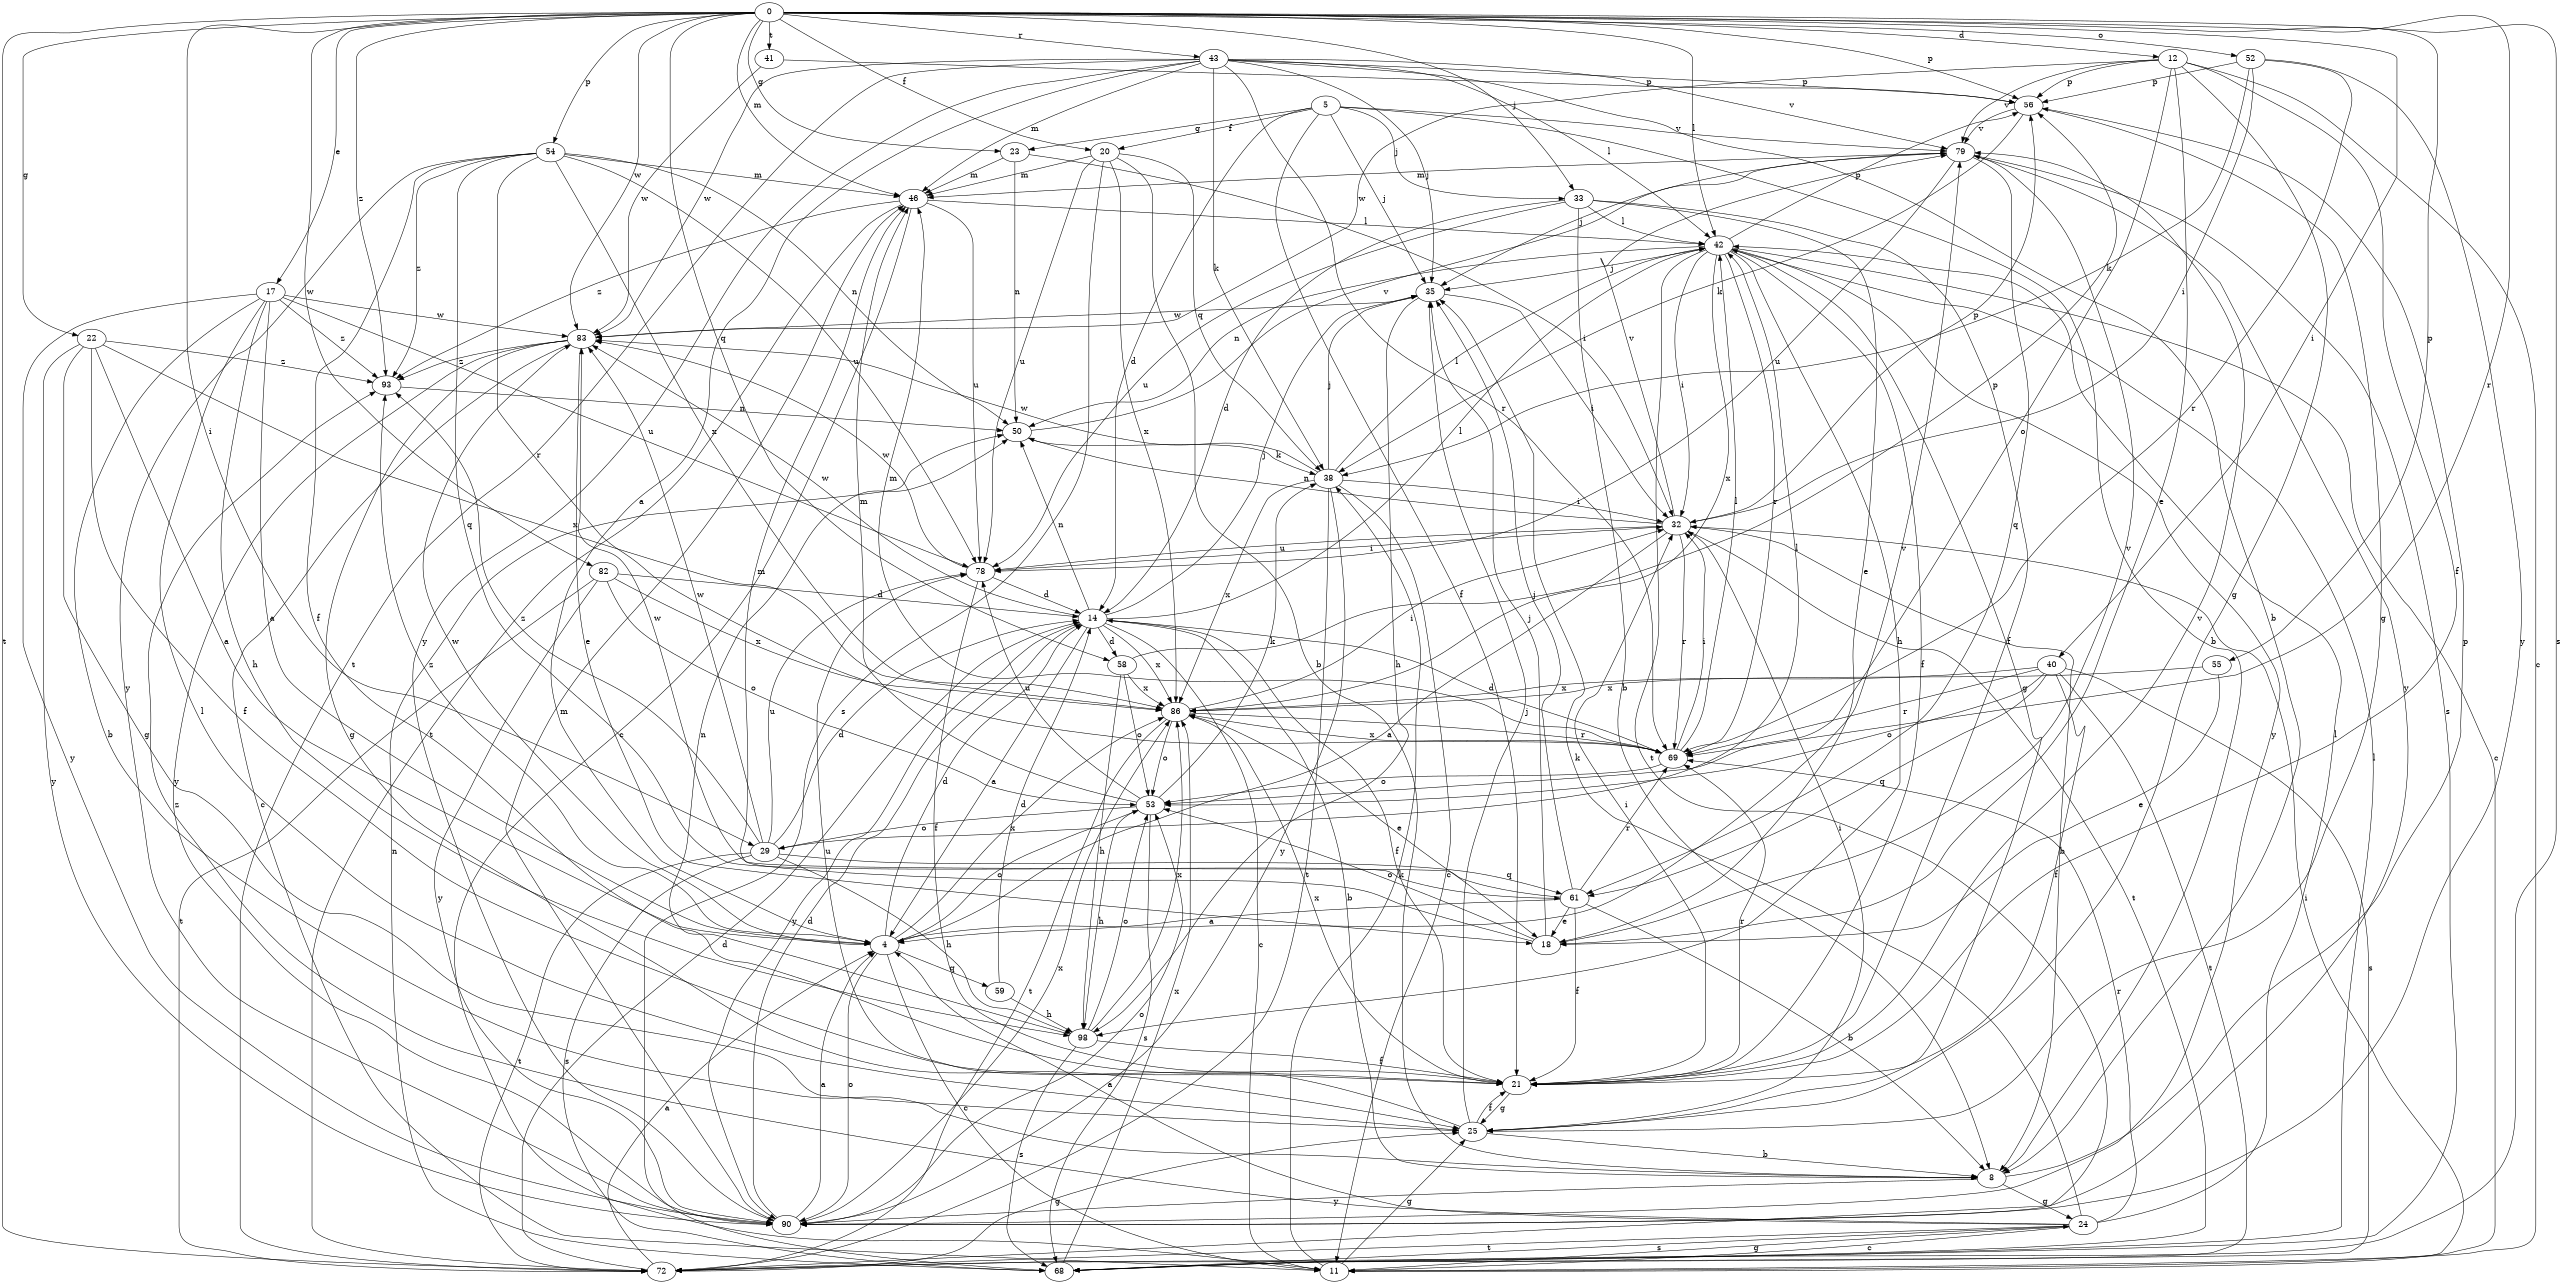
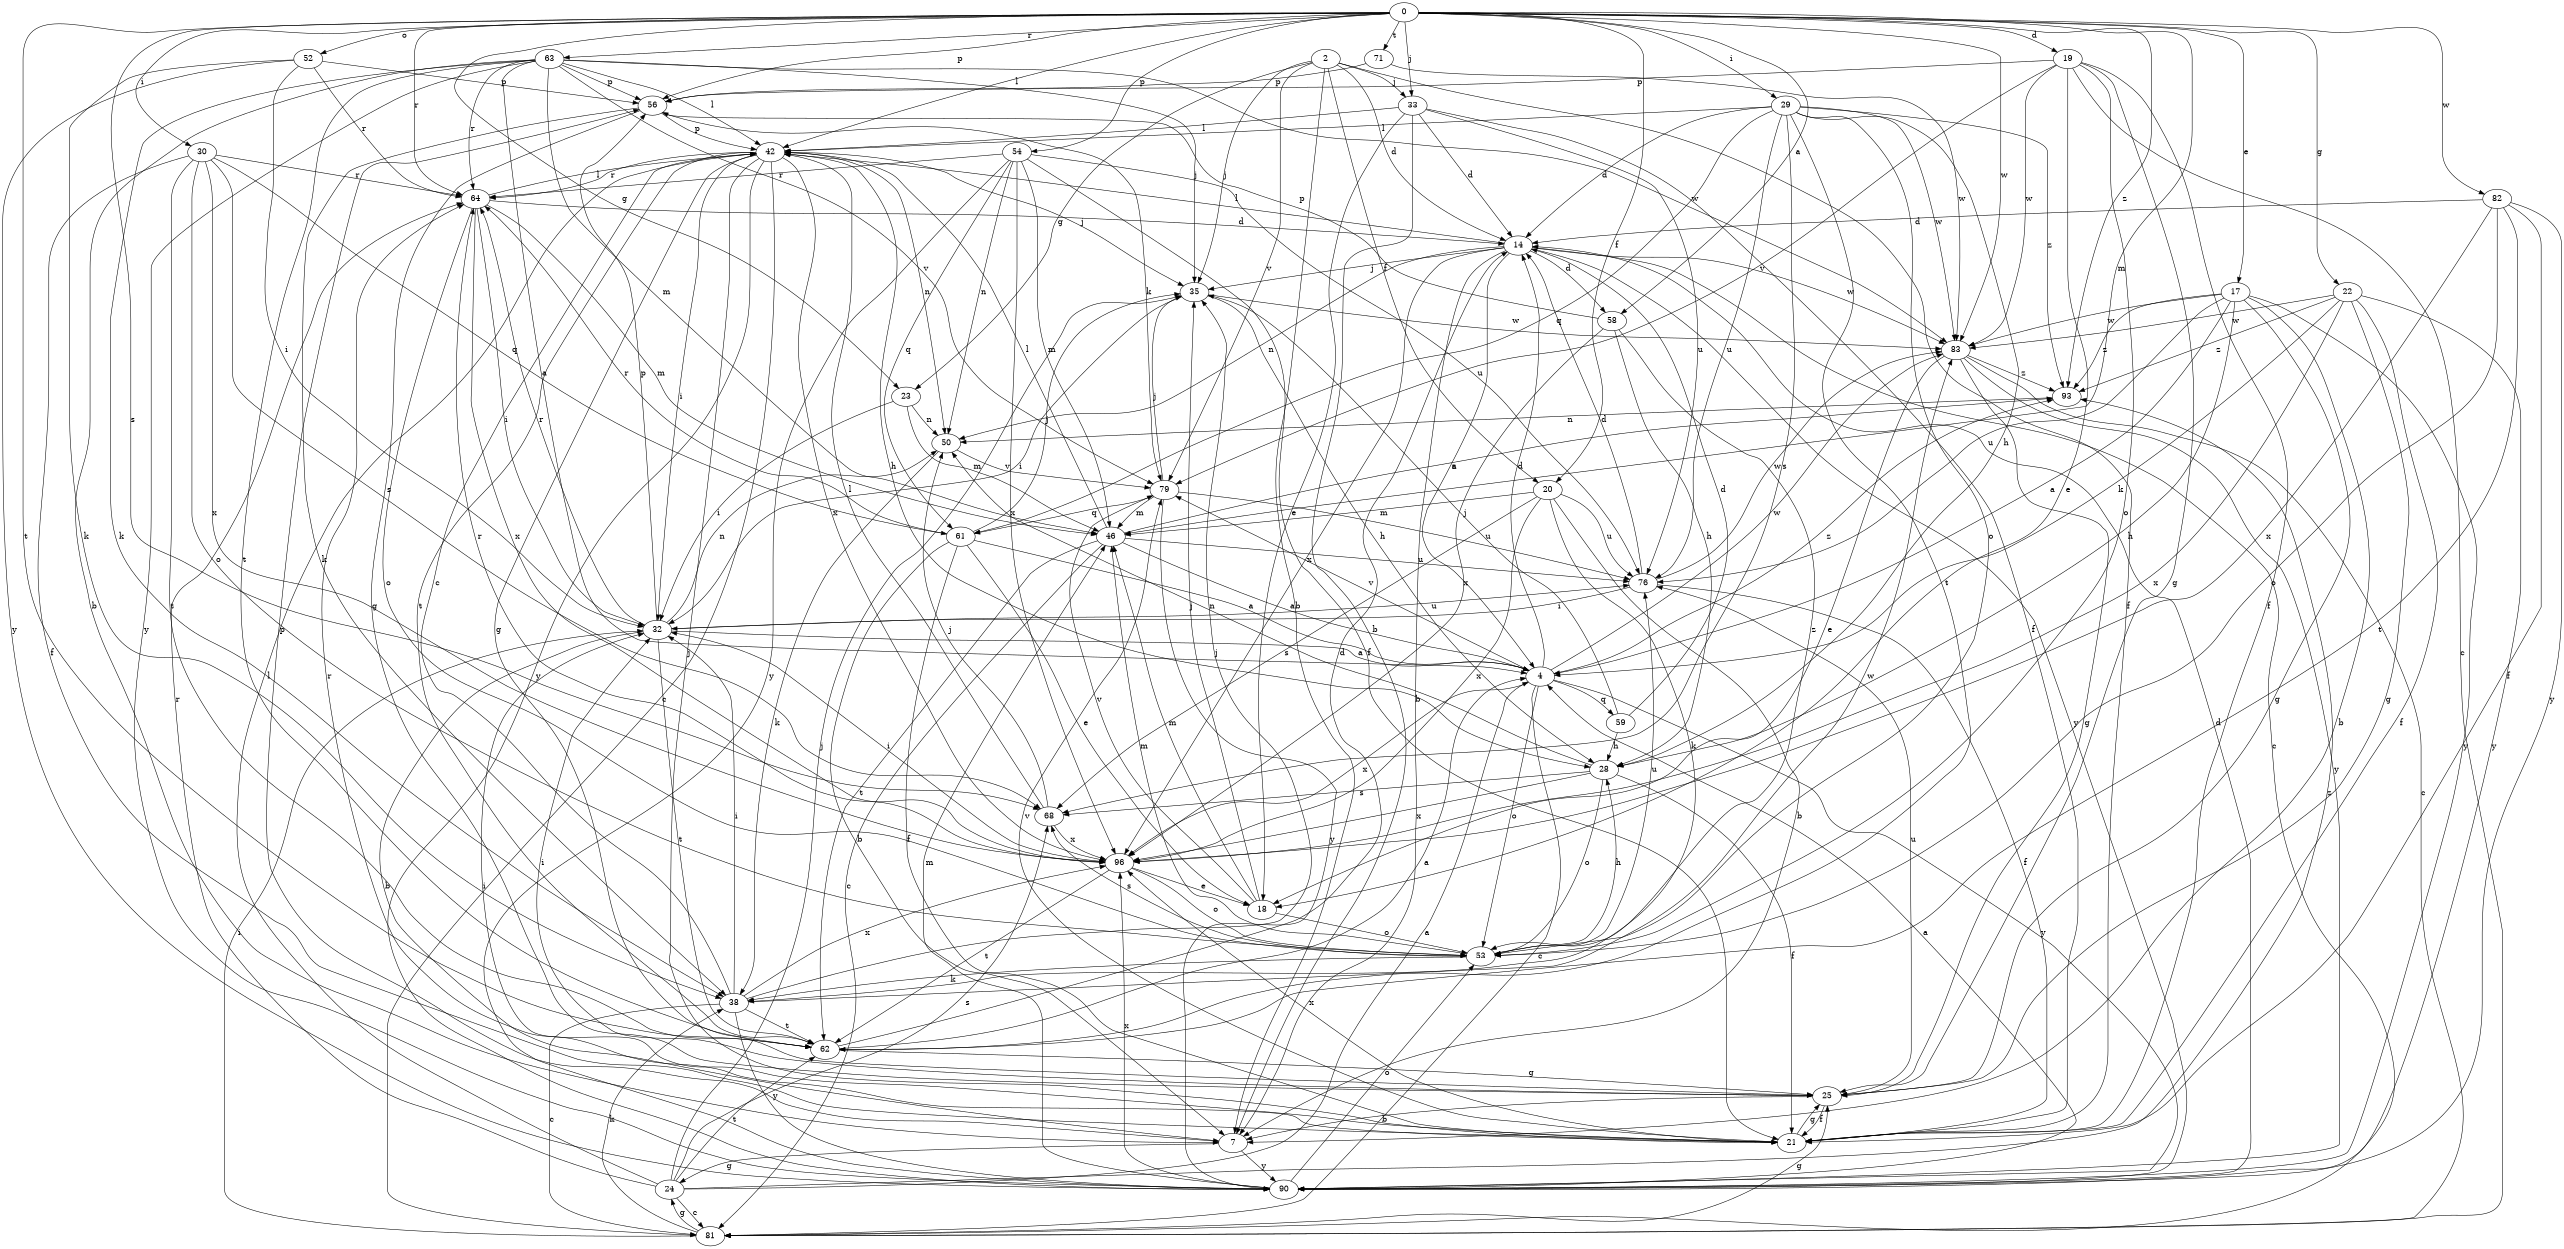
node "41": label "41" -> "71"
node "43": label "43" -> "63"
node "12": label "12" -> "19"
node "5": label "5" -> "2"
edge "56" -> "79": label "v" -> "k"
edge "42" -> "56": reversed
edge "54" -> "93": removed, label "z"
edge "32" -> "79": removed, label "v"
edge "20" -> "38": label "q" -> "k"
edge "0" -> "58": label "q" -> "a"
edge "38" -> "42": label "l" -> "c"
node "78": label "78" -> "76"
edge "46" -> "4": added, label "a"
edge "22" -> "4": label "a" -> "k"
edge "42" -> "21": label "f" -> "j"
node "40": label "40" -> "30"
node "55": removed
edge "17" -> "25": label "l" -> "g"
node "86": label "86" -> "96"
edge "25" -> "35": now "59" -> "35"
edge "58" -> "53": label "o" -> "z"
edge "24" -> "35": label "k" -> "j"
node "69": label "69" -> "64"
edge "61" -> "83": now "22" -> "83"
edge "14" -> "21": now "82" -> "21"
edge "53" -> "29": reversed
edge "68" -> "50": label "n" -> "j"
node "98": label "98" -> "28"
edge "4" -> "90": label "o" -> "y"
node "8": label "8" -> "7"
edge "79" -> "68": removed, label "s"
node "72": label "72" -> "62"
node "11": label "11" -> "81"
